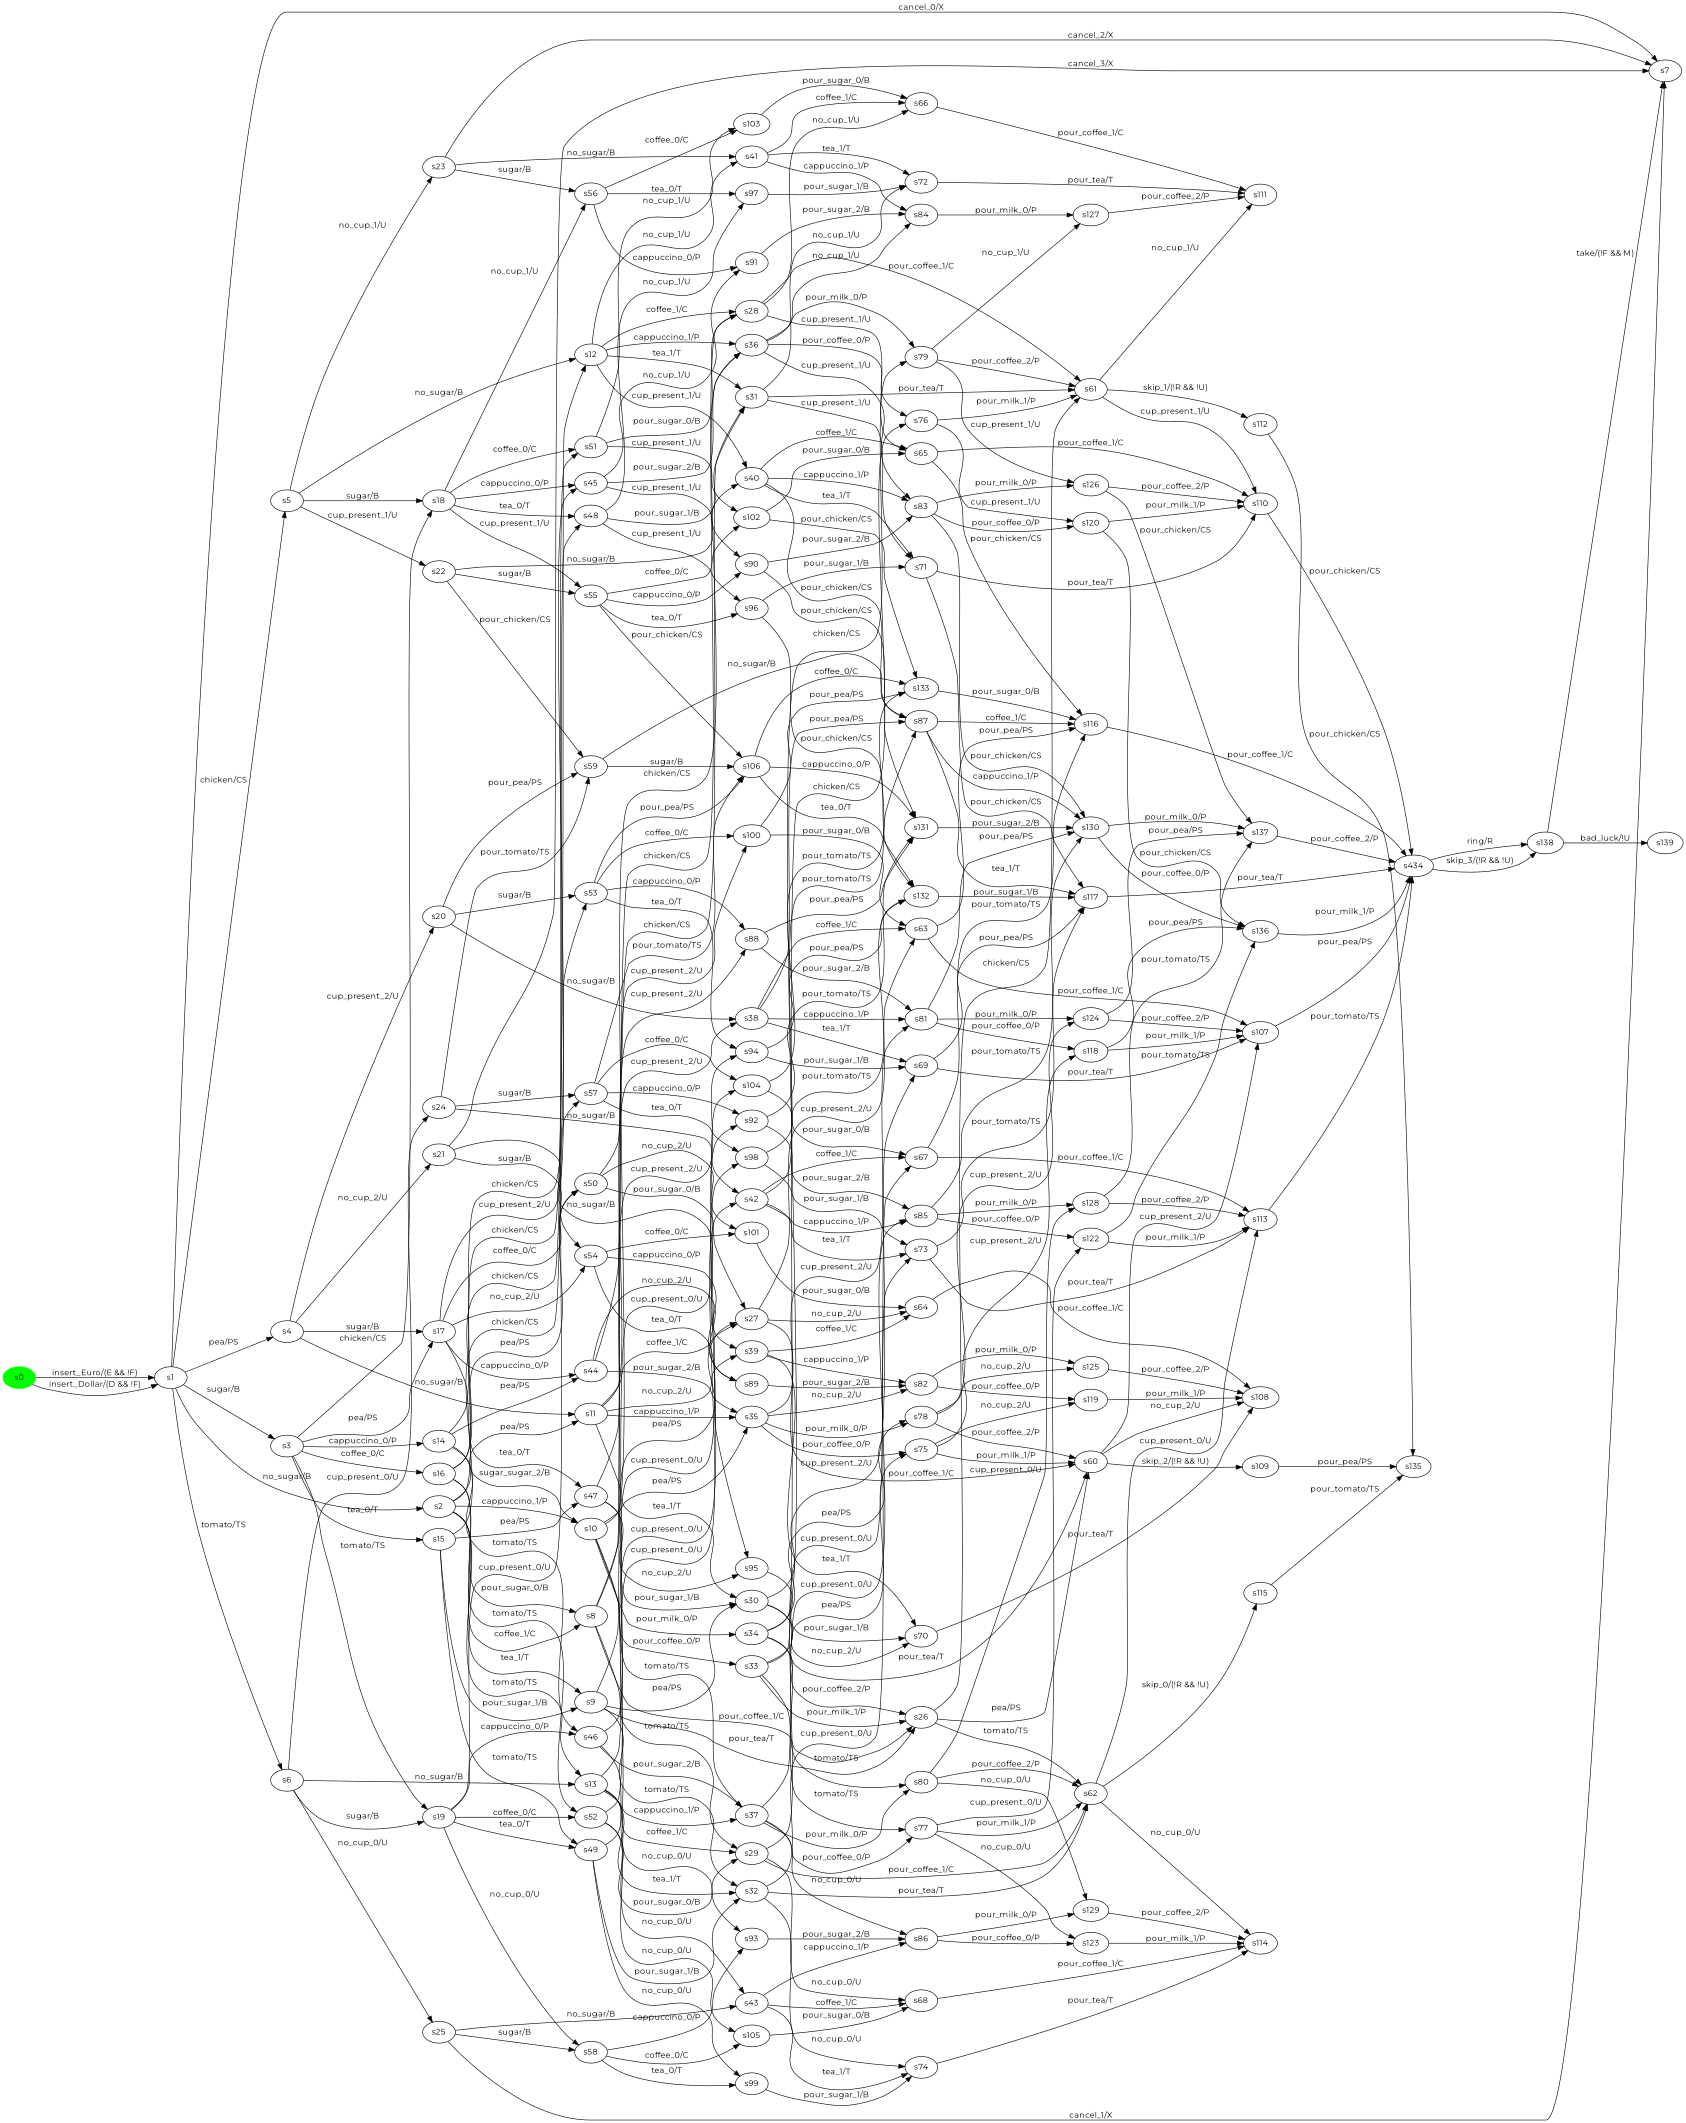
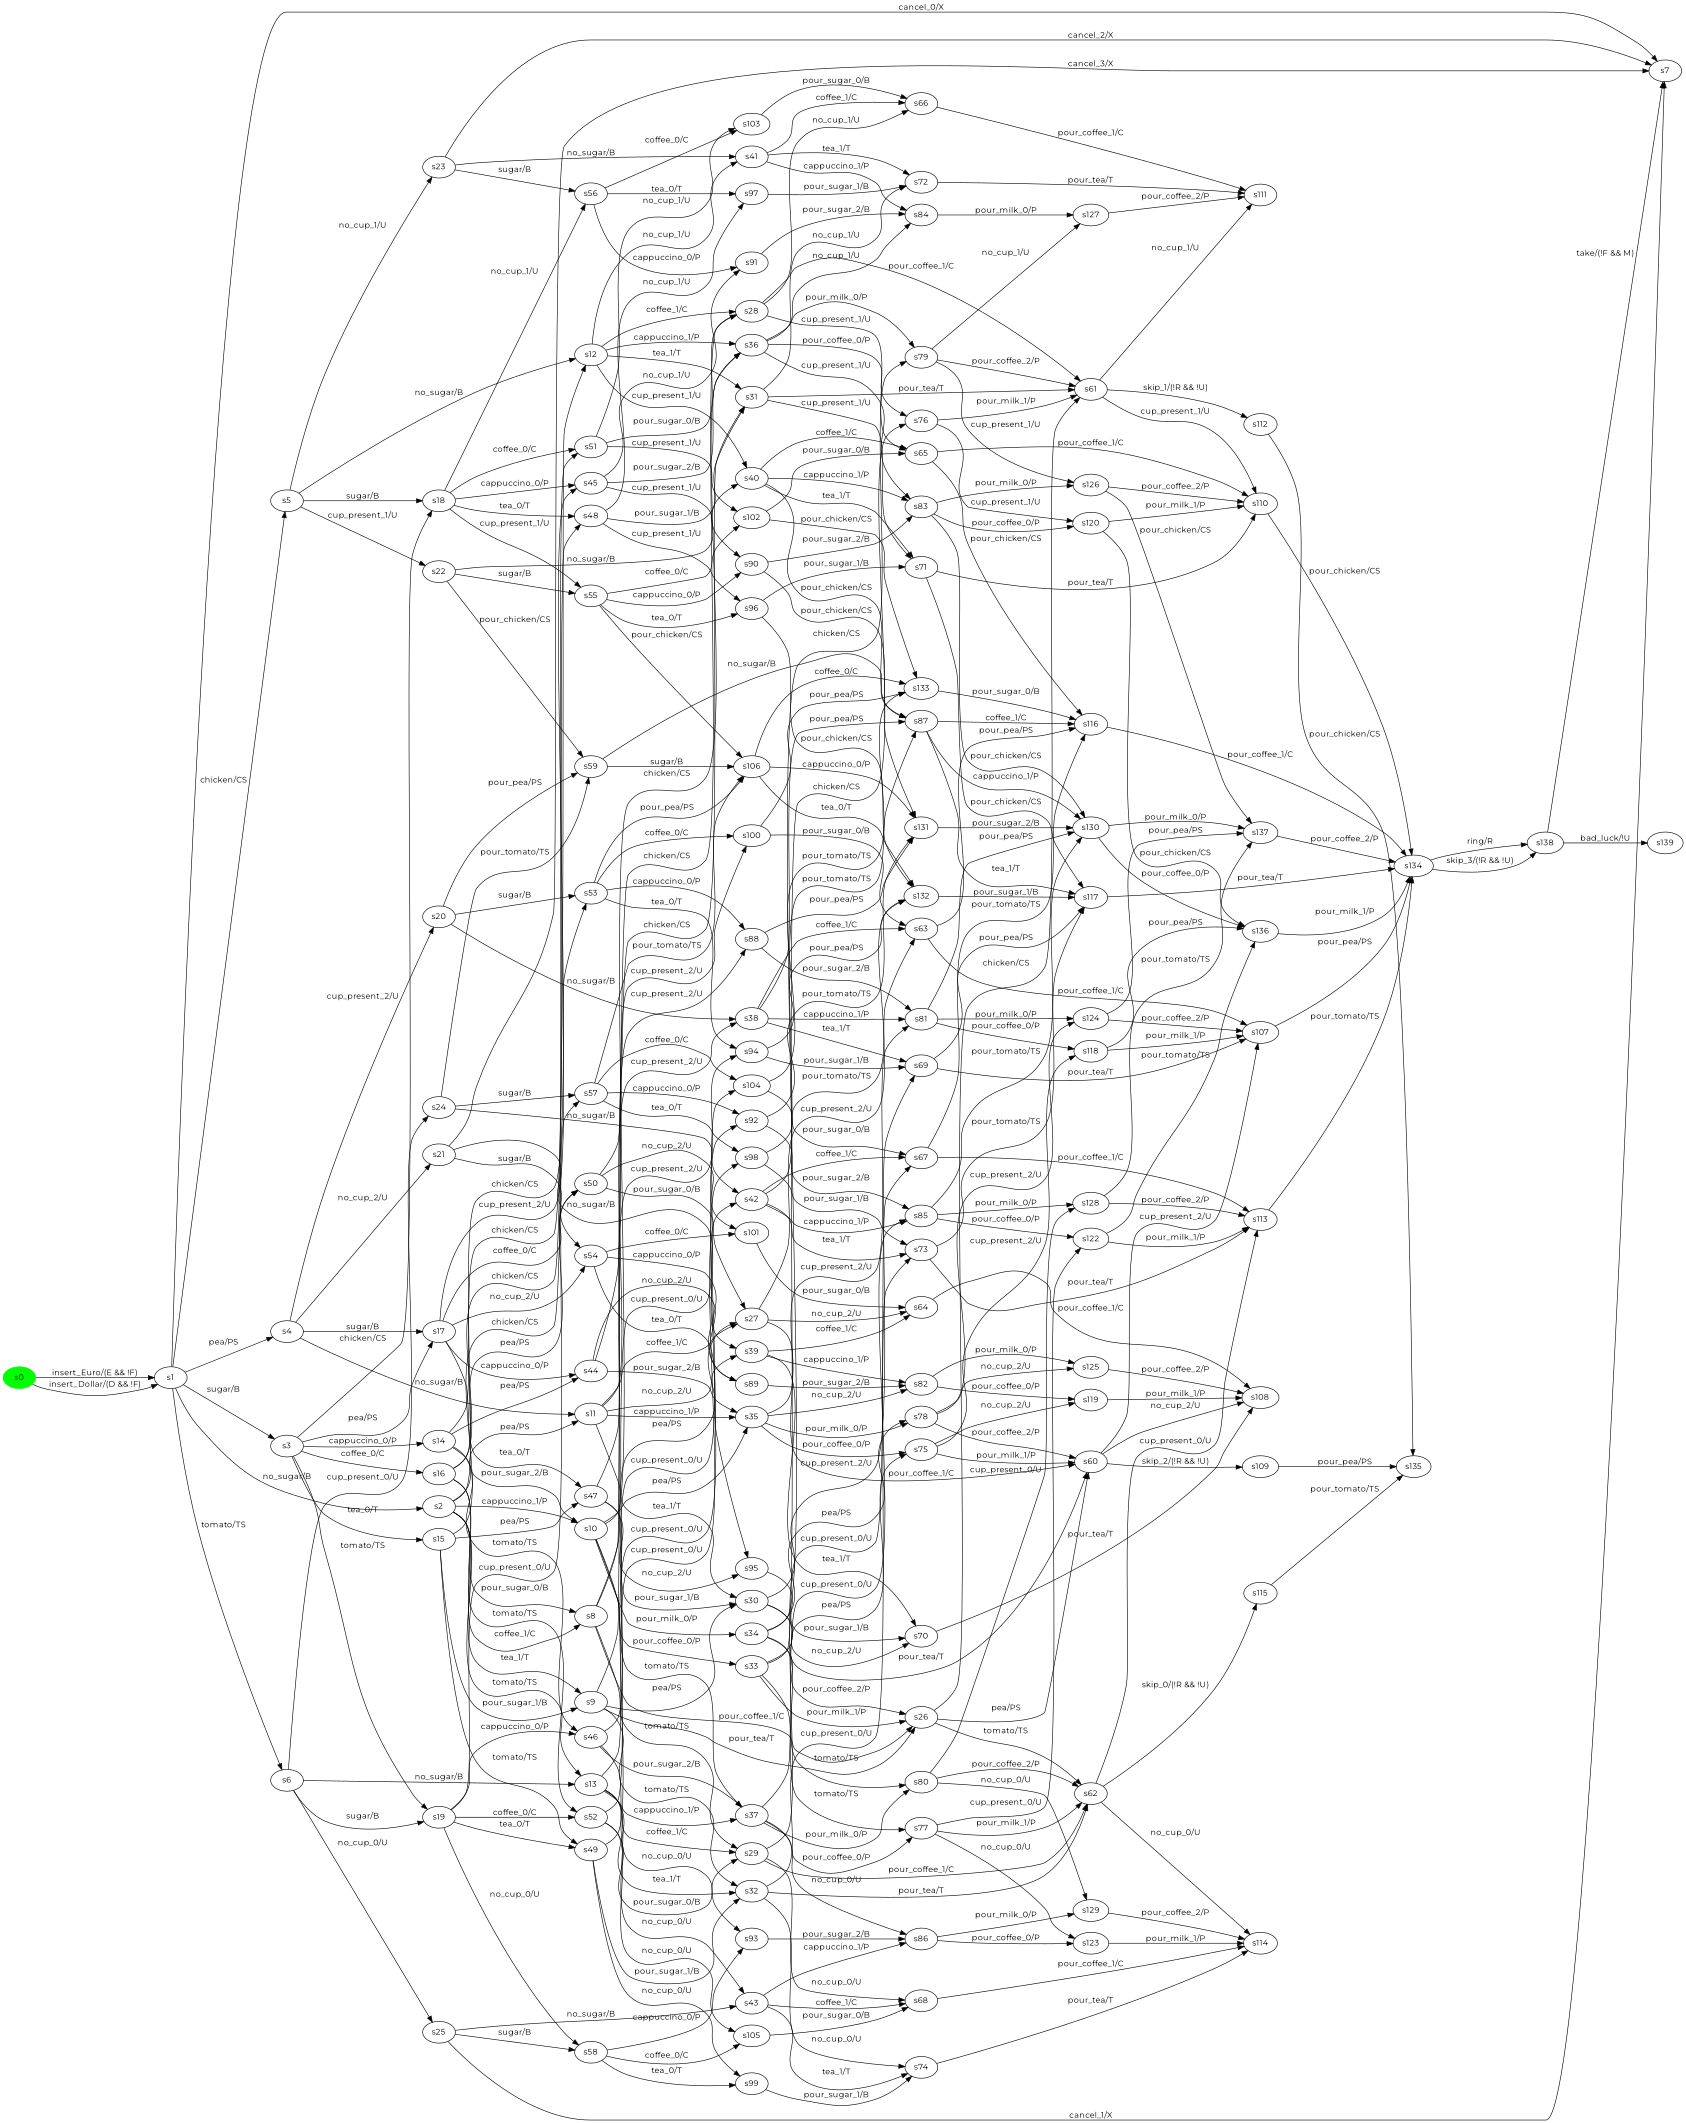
node "s434": label "s434" -> "s134"
edge "s14" -> "s10": label " sugar_sugar_2/B " -> " pour_sugar_2/B "
